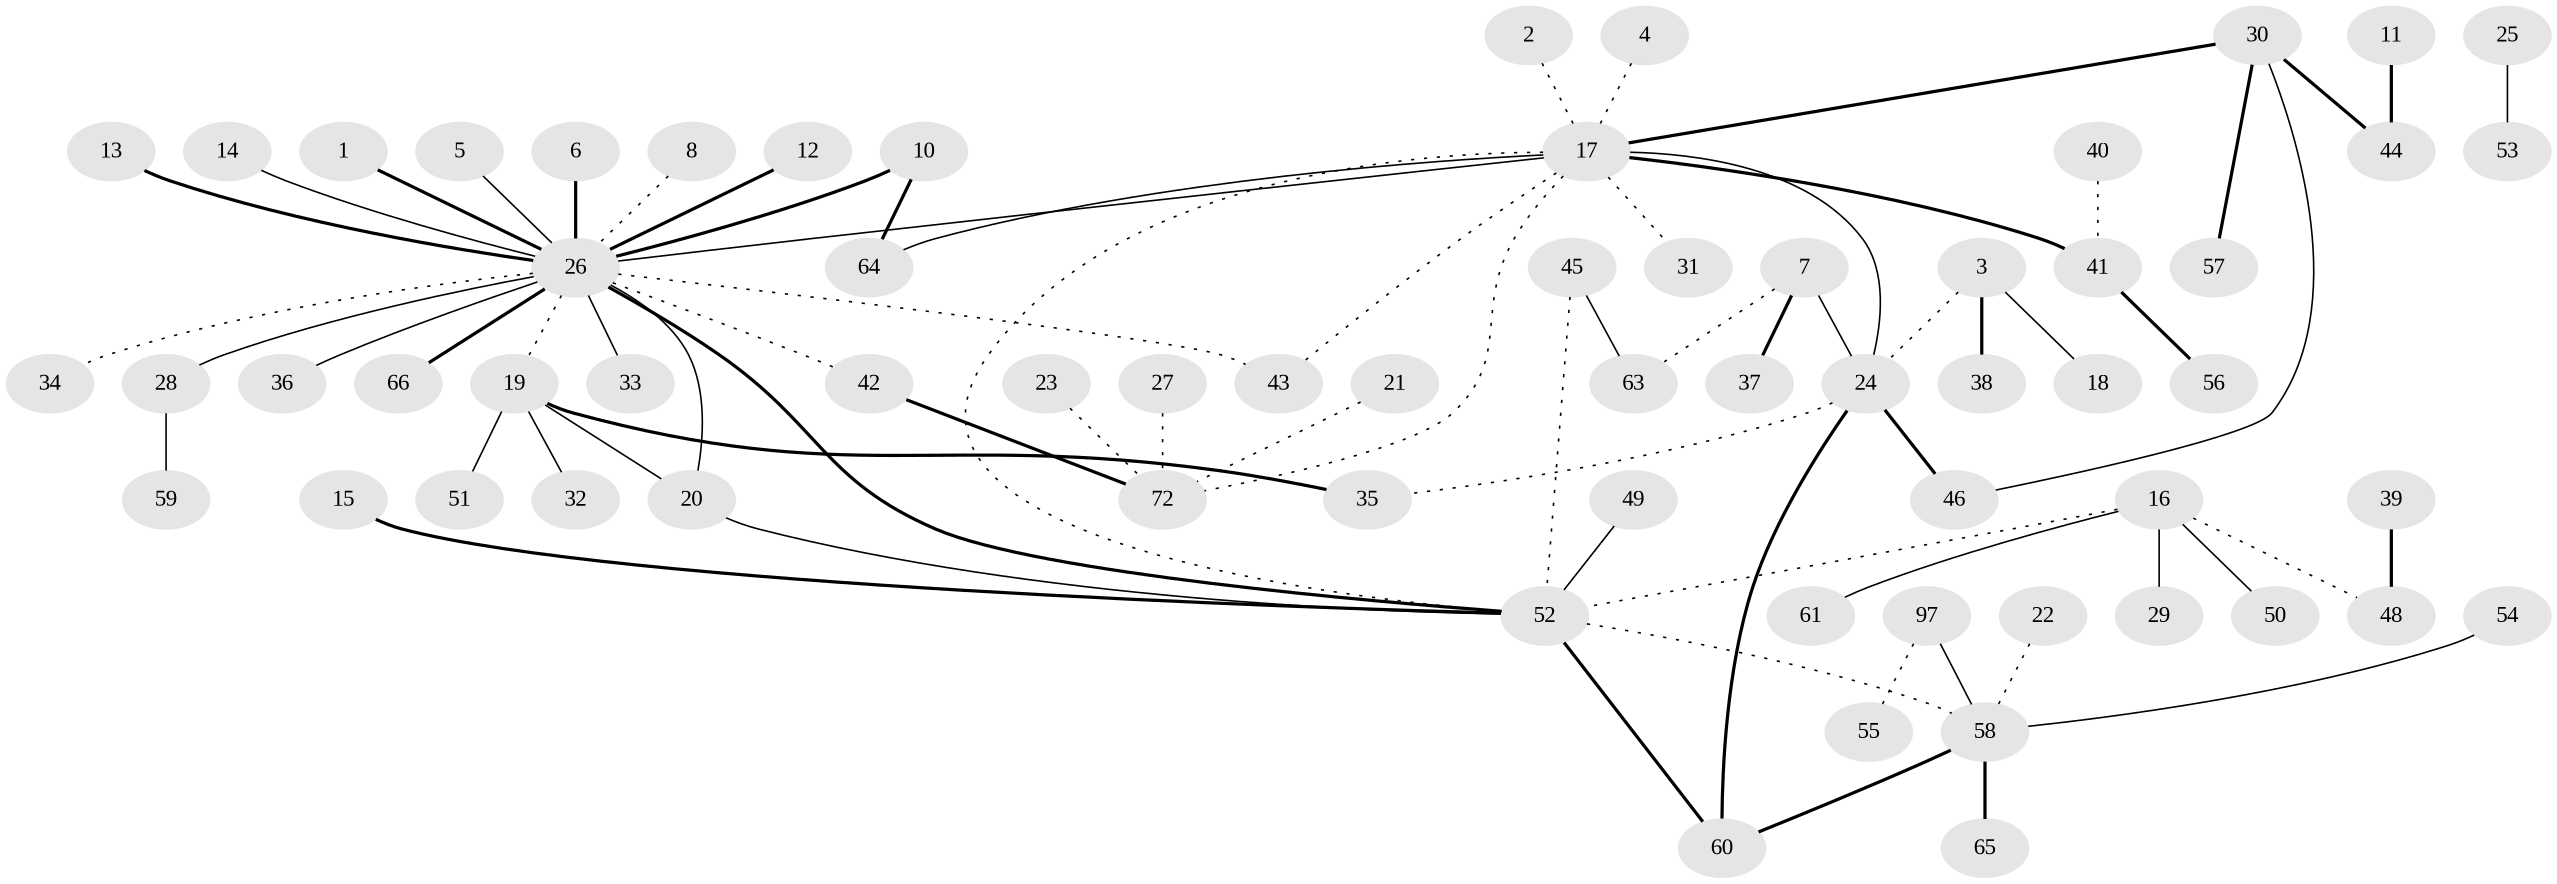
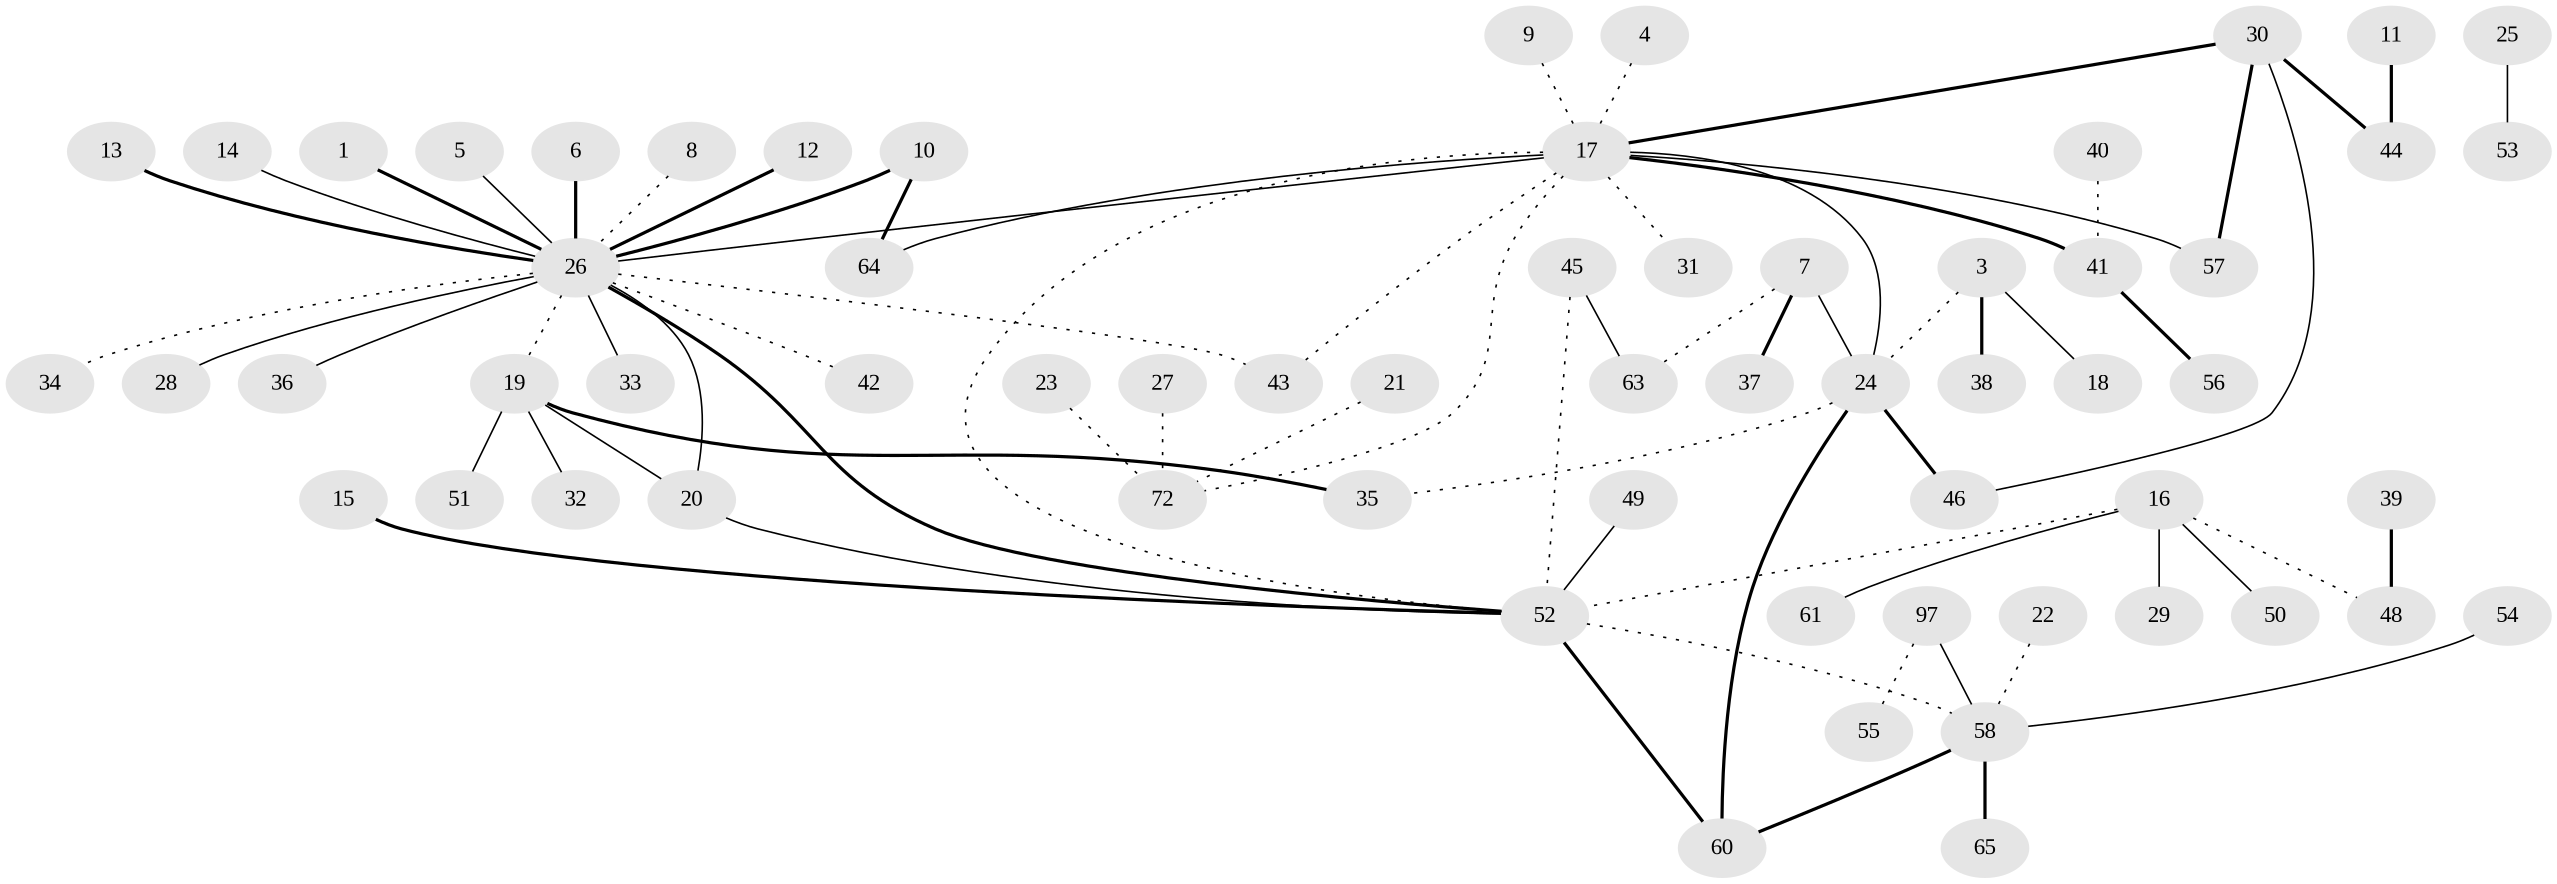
node "2": label "2" -> "9"
edge "17" -- "57": added
node "66": removed
edge "42" -- "72": removed
node "59": removed
